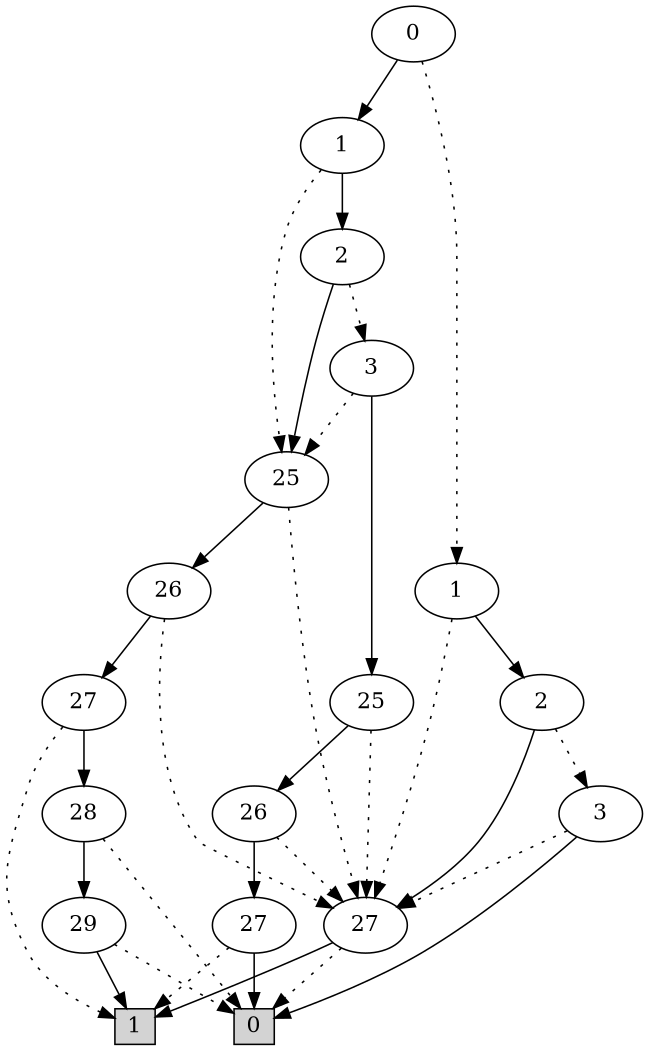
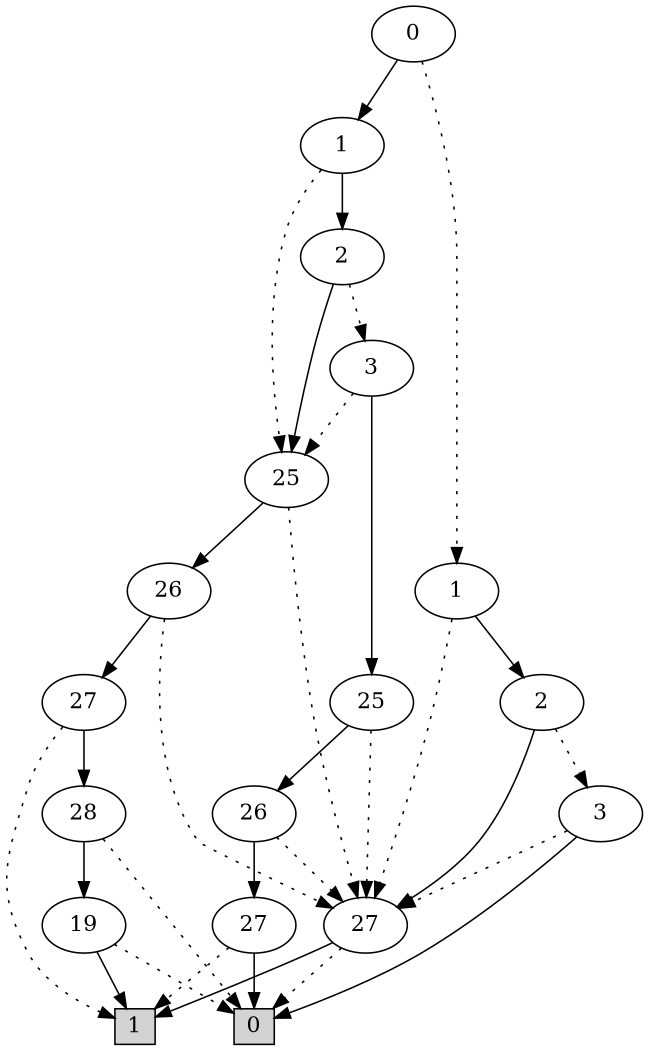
node "29": label "29" -> "19"
